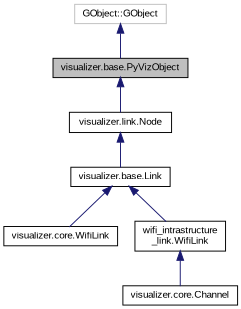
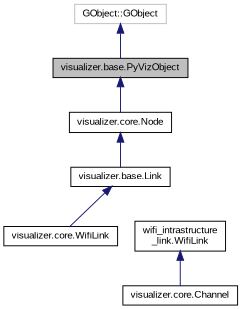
node "visualizer.link.Node": label "visualizer.link.Node" -> "visualizer.core.Node"
edge "wifi_intrastructure _link.WifiLink" -> "visualizer.base.Link": removed
